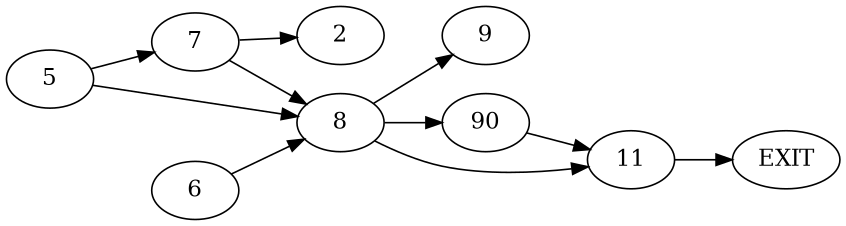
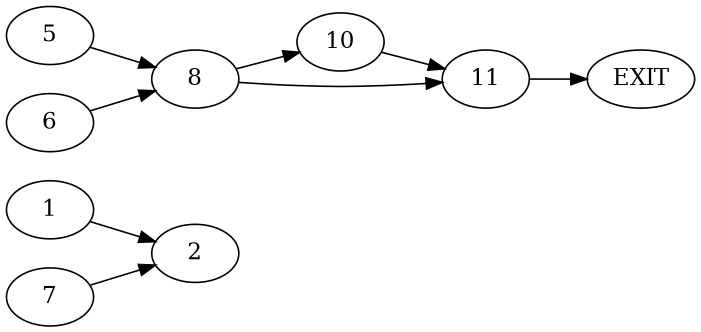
node "9": removed
edge "5" -> "7": removed
edge "7" -> "8": removed
node "90": label "90" -> "10"
node "1": added
